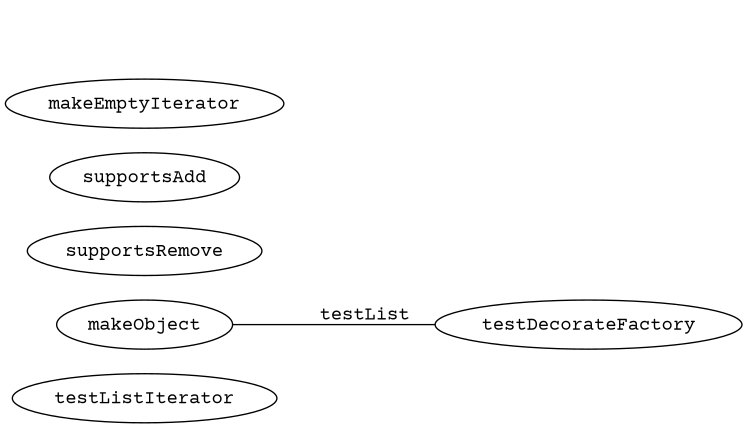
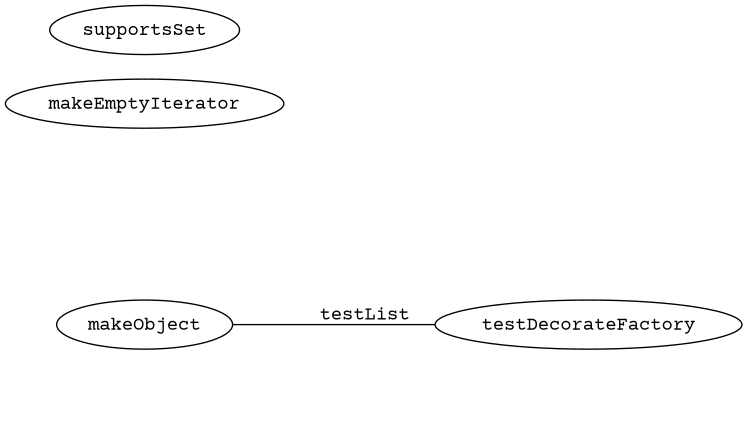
node "supportsSet": added
node "supportsAdd": removed
node "supportsRemove": removed
node "testListIterator": removed
